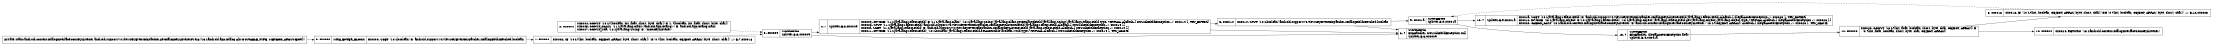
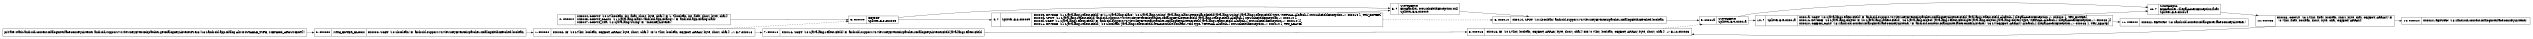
edge "10: ?" -> "13: ?": added
node "11: 0x0022": added
edge "4: ?" -> "5: 0x0014": style solid -> dashed
edge "5: 0x0014" -> "6: ?": reversed
edge "2: 0x0004" -> "3: 0x0009": style dashed -> solid
node "3: 0x0009": text "SYNTHETIC" -> "OBJECT"
node "7: 0x0016": added
